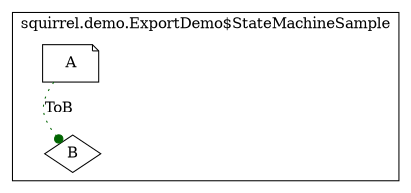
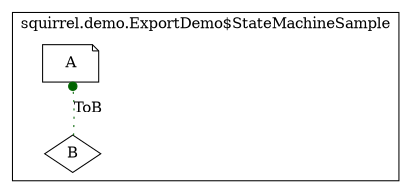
edge "A" -> "B": reversed
